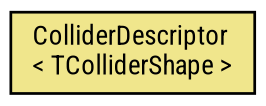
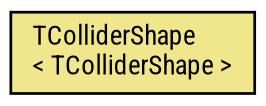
node "ColliderDescriptor < TColliderShape >": label "ColliderDescriptor < TColliderShape >" -> "TColliderShape < TColliderShape >"
